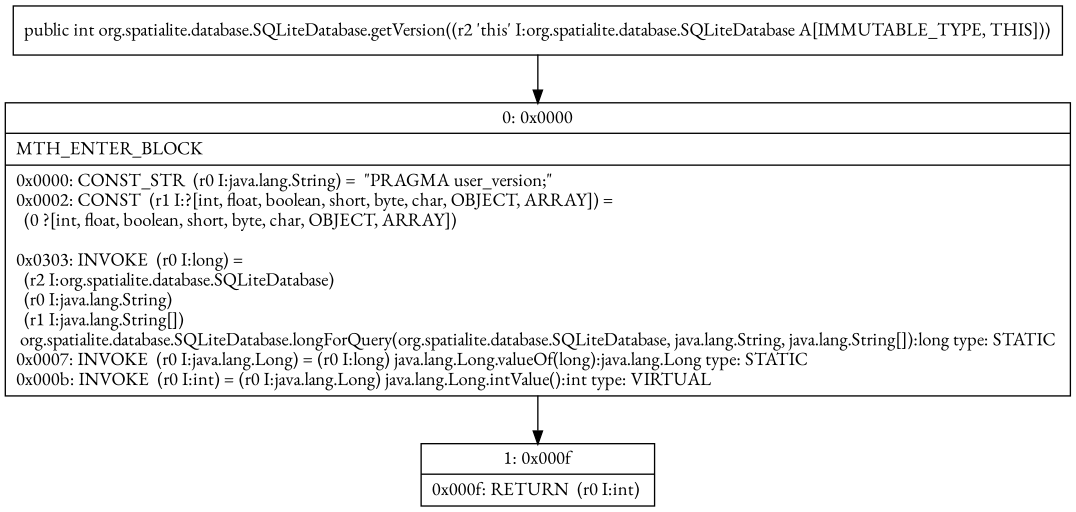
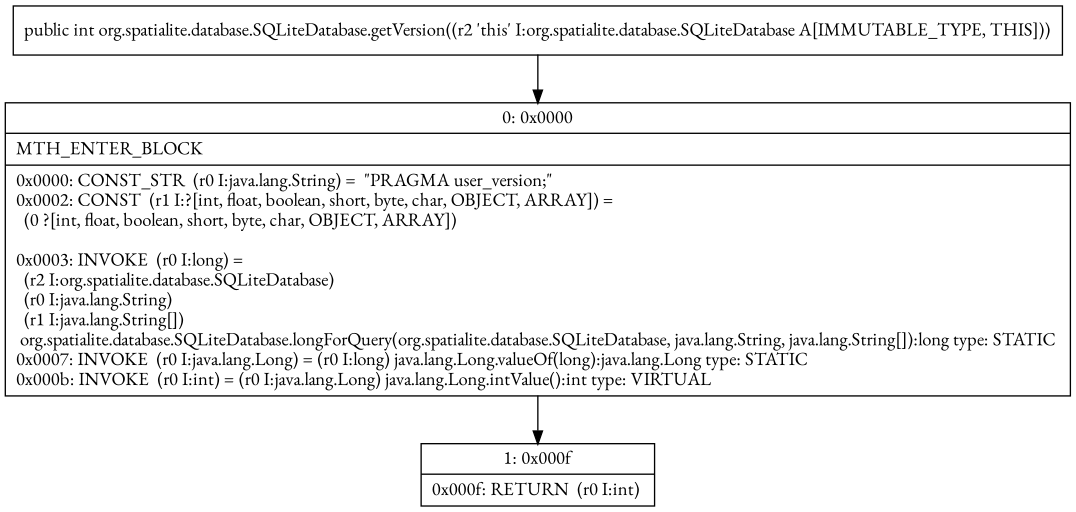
node "0: 0x0000": text "0x0303: INVOKE  (r0 I:long) =" -> "0x0003: INVOKE  (r0 I:long) ="
